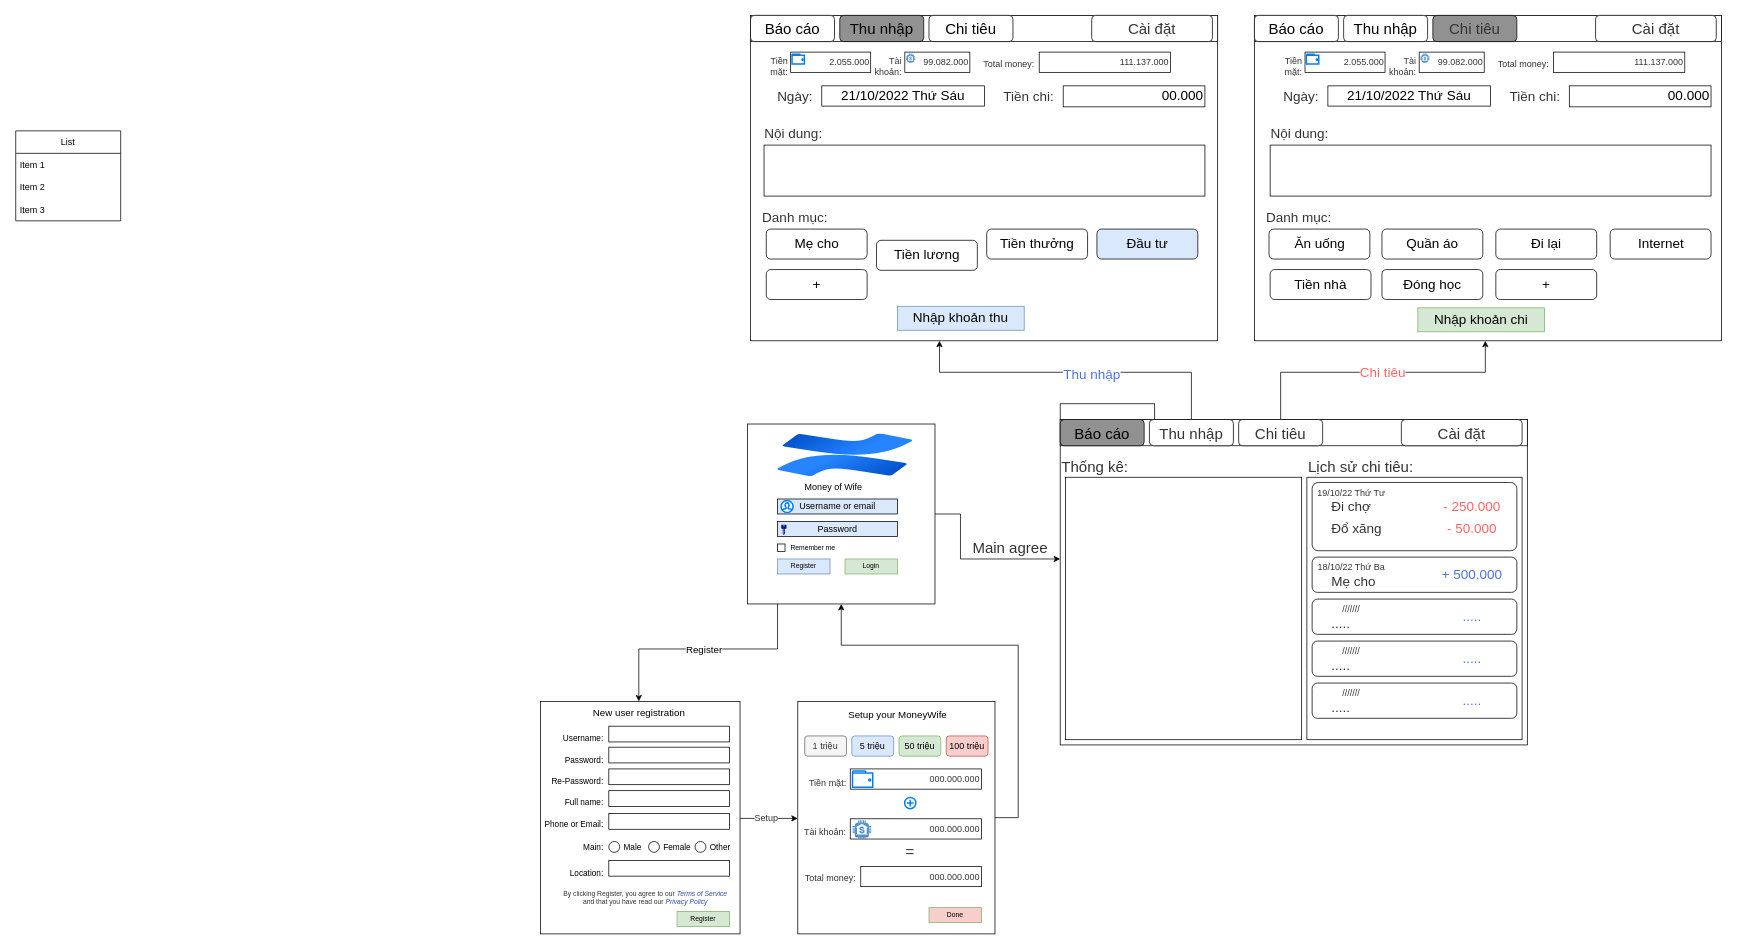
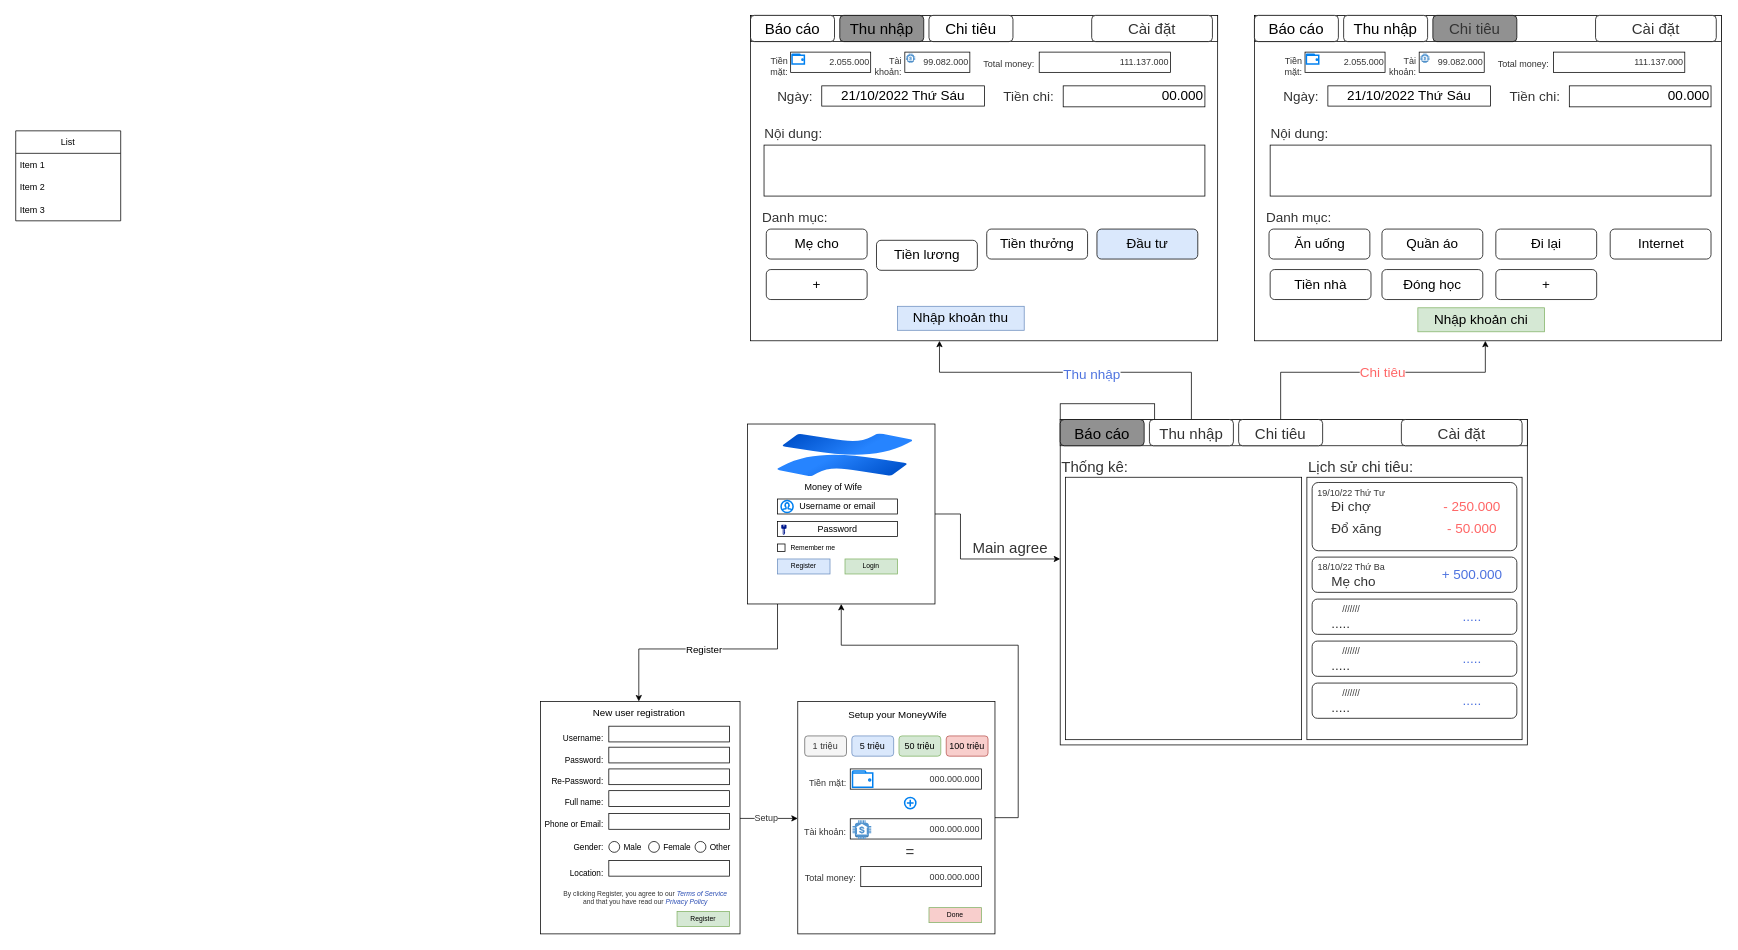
node "Username or email": fillcolor #dae8fc -> #ffffff
node "Password": fillcolor #dae8fc -> #ffffff
node "Main:": label "Main:" -> "Gender:"
